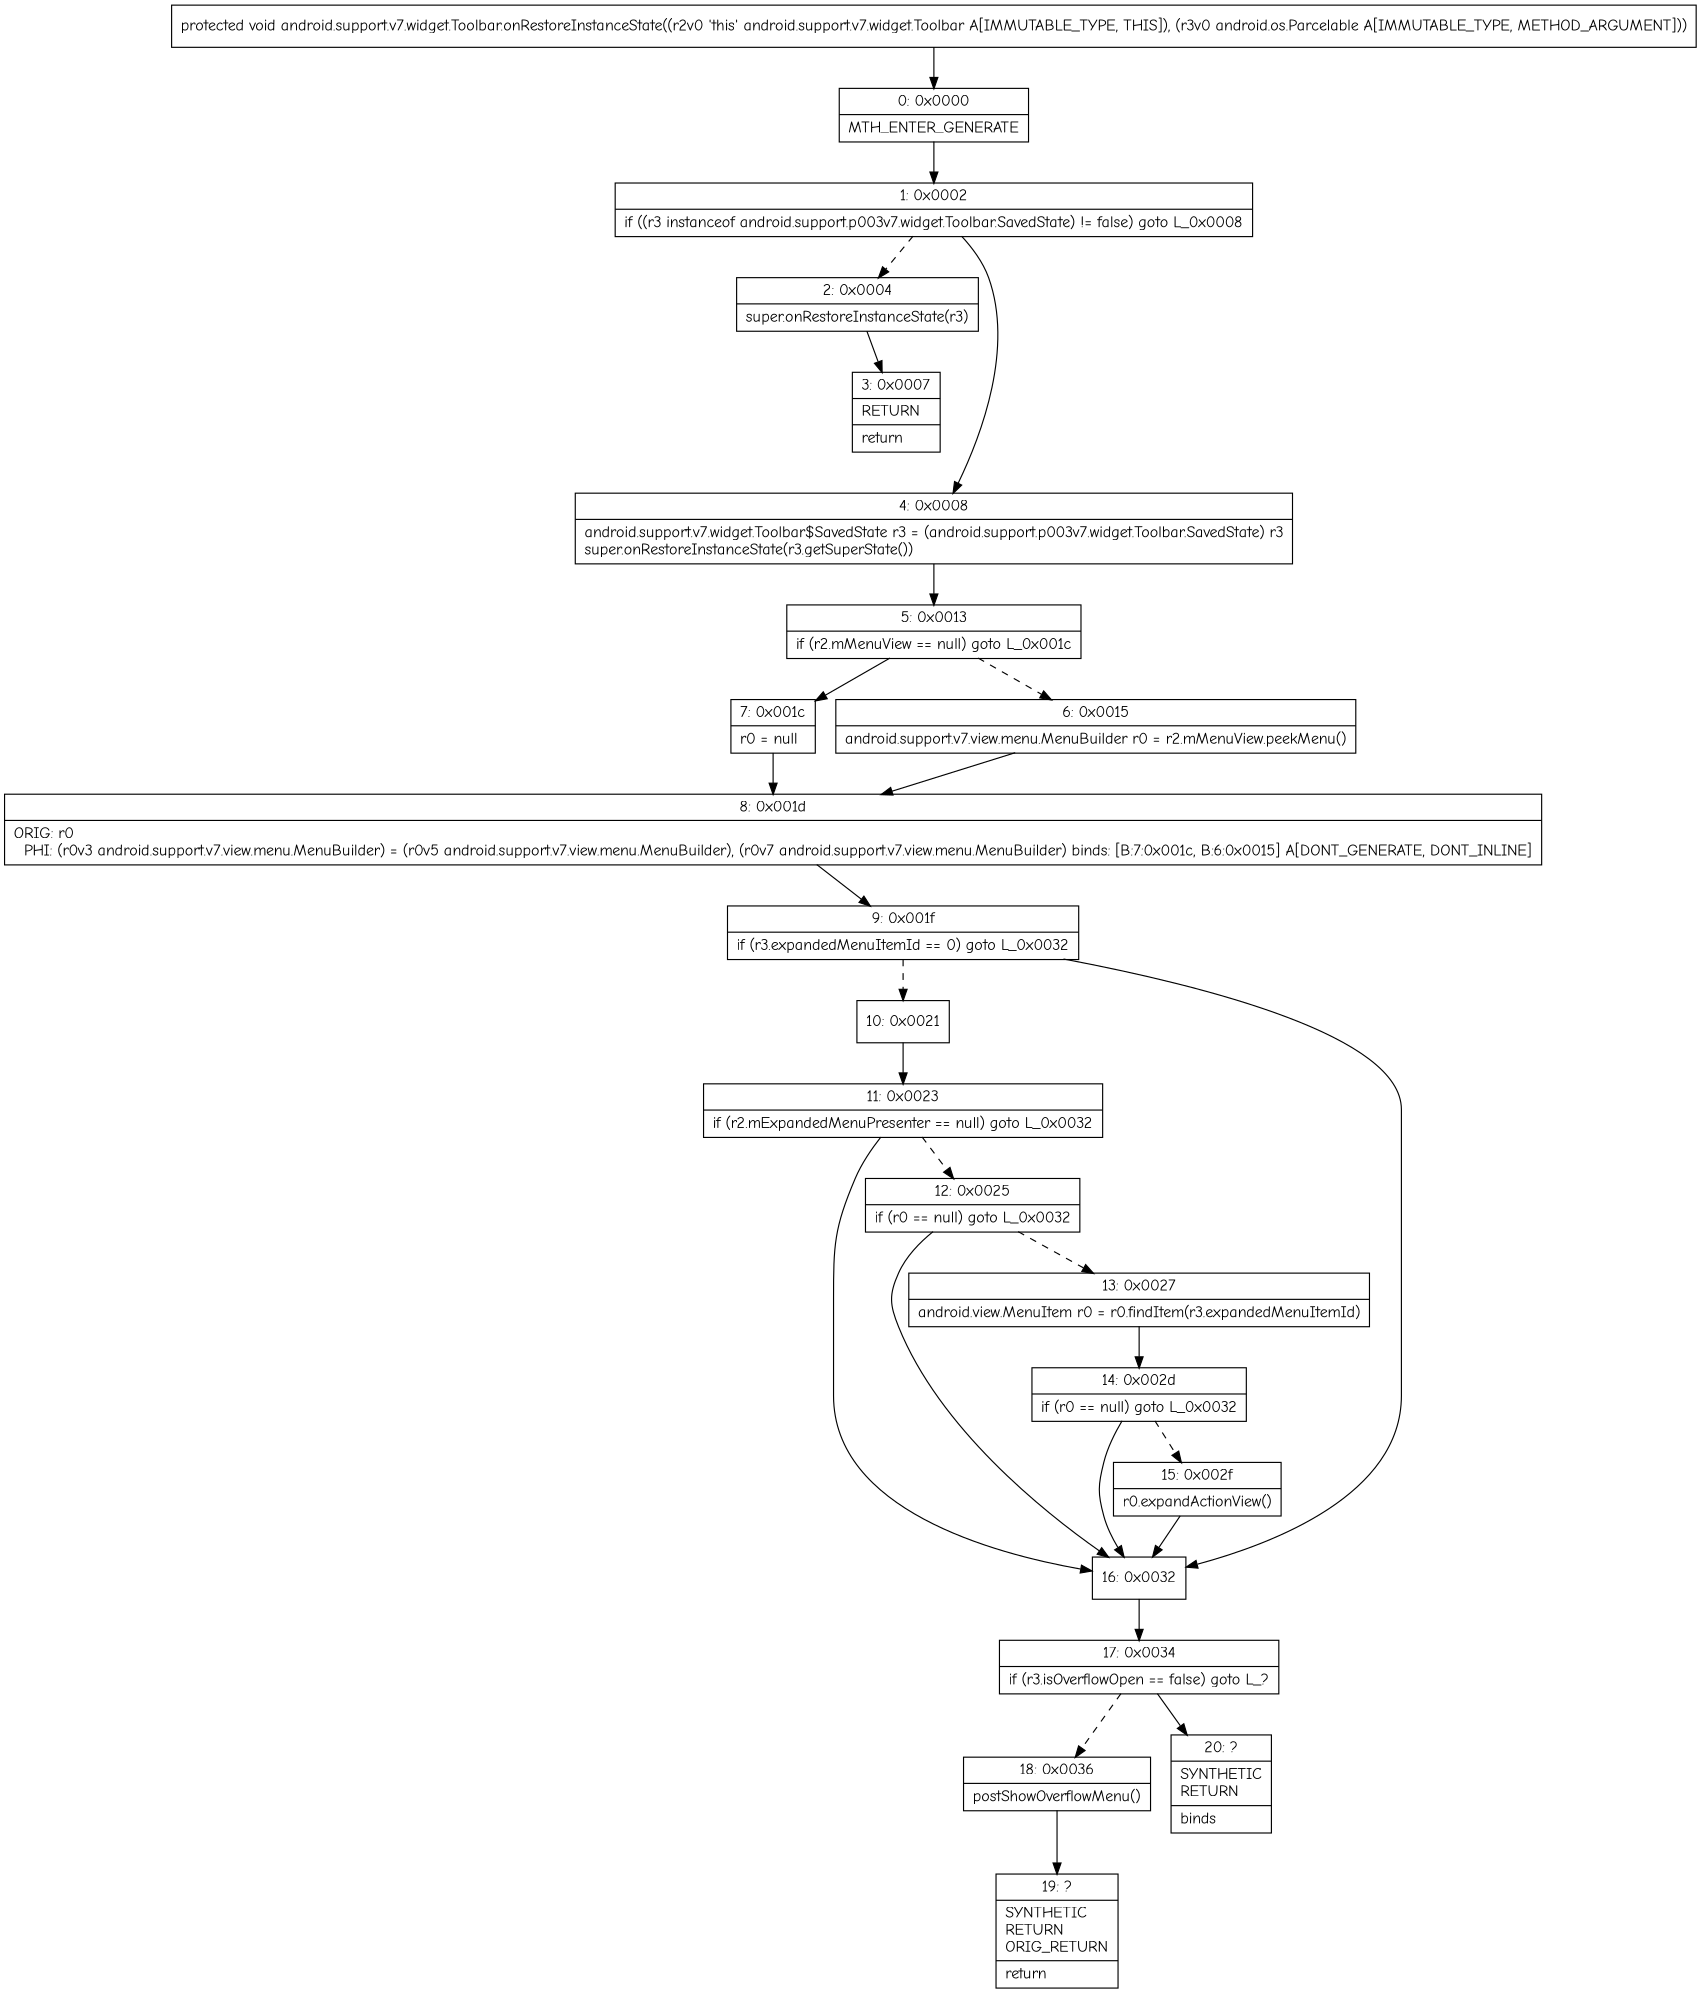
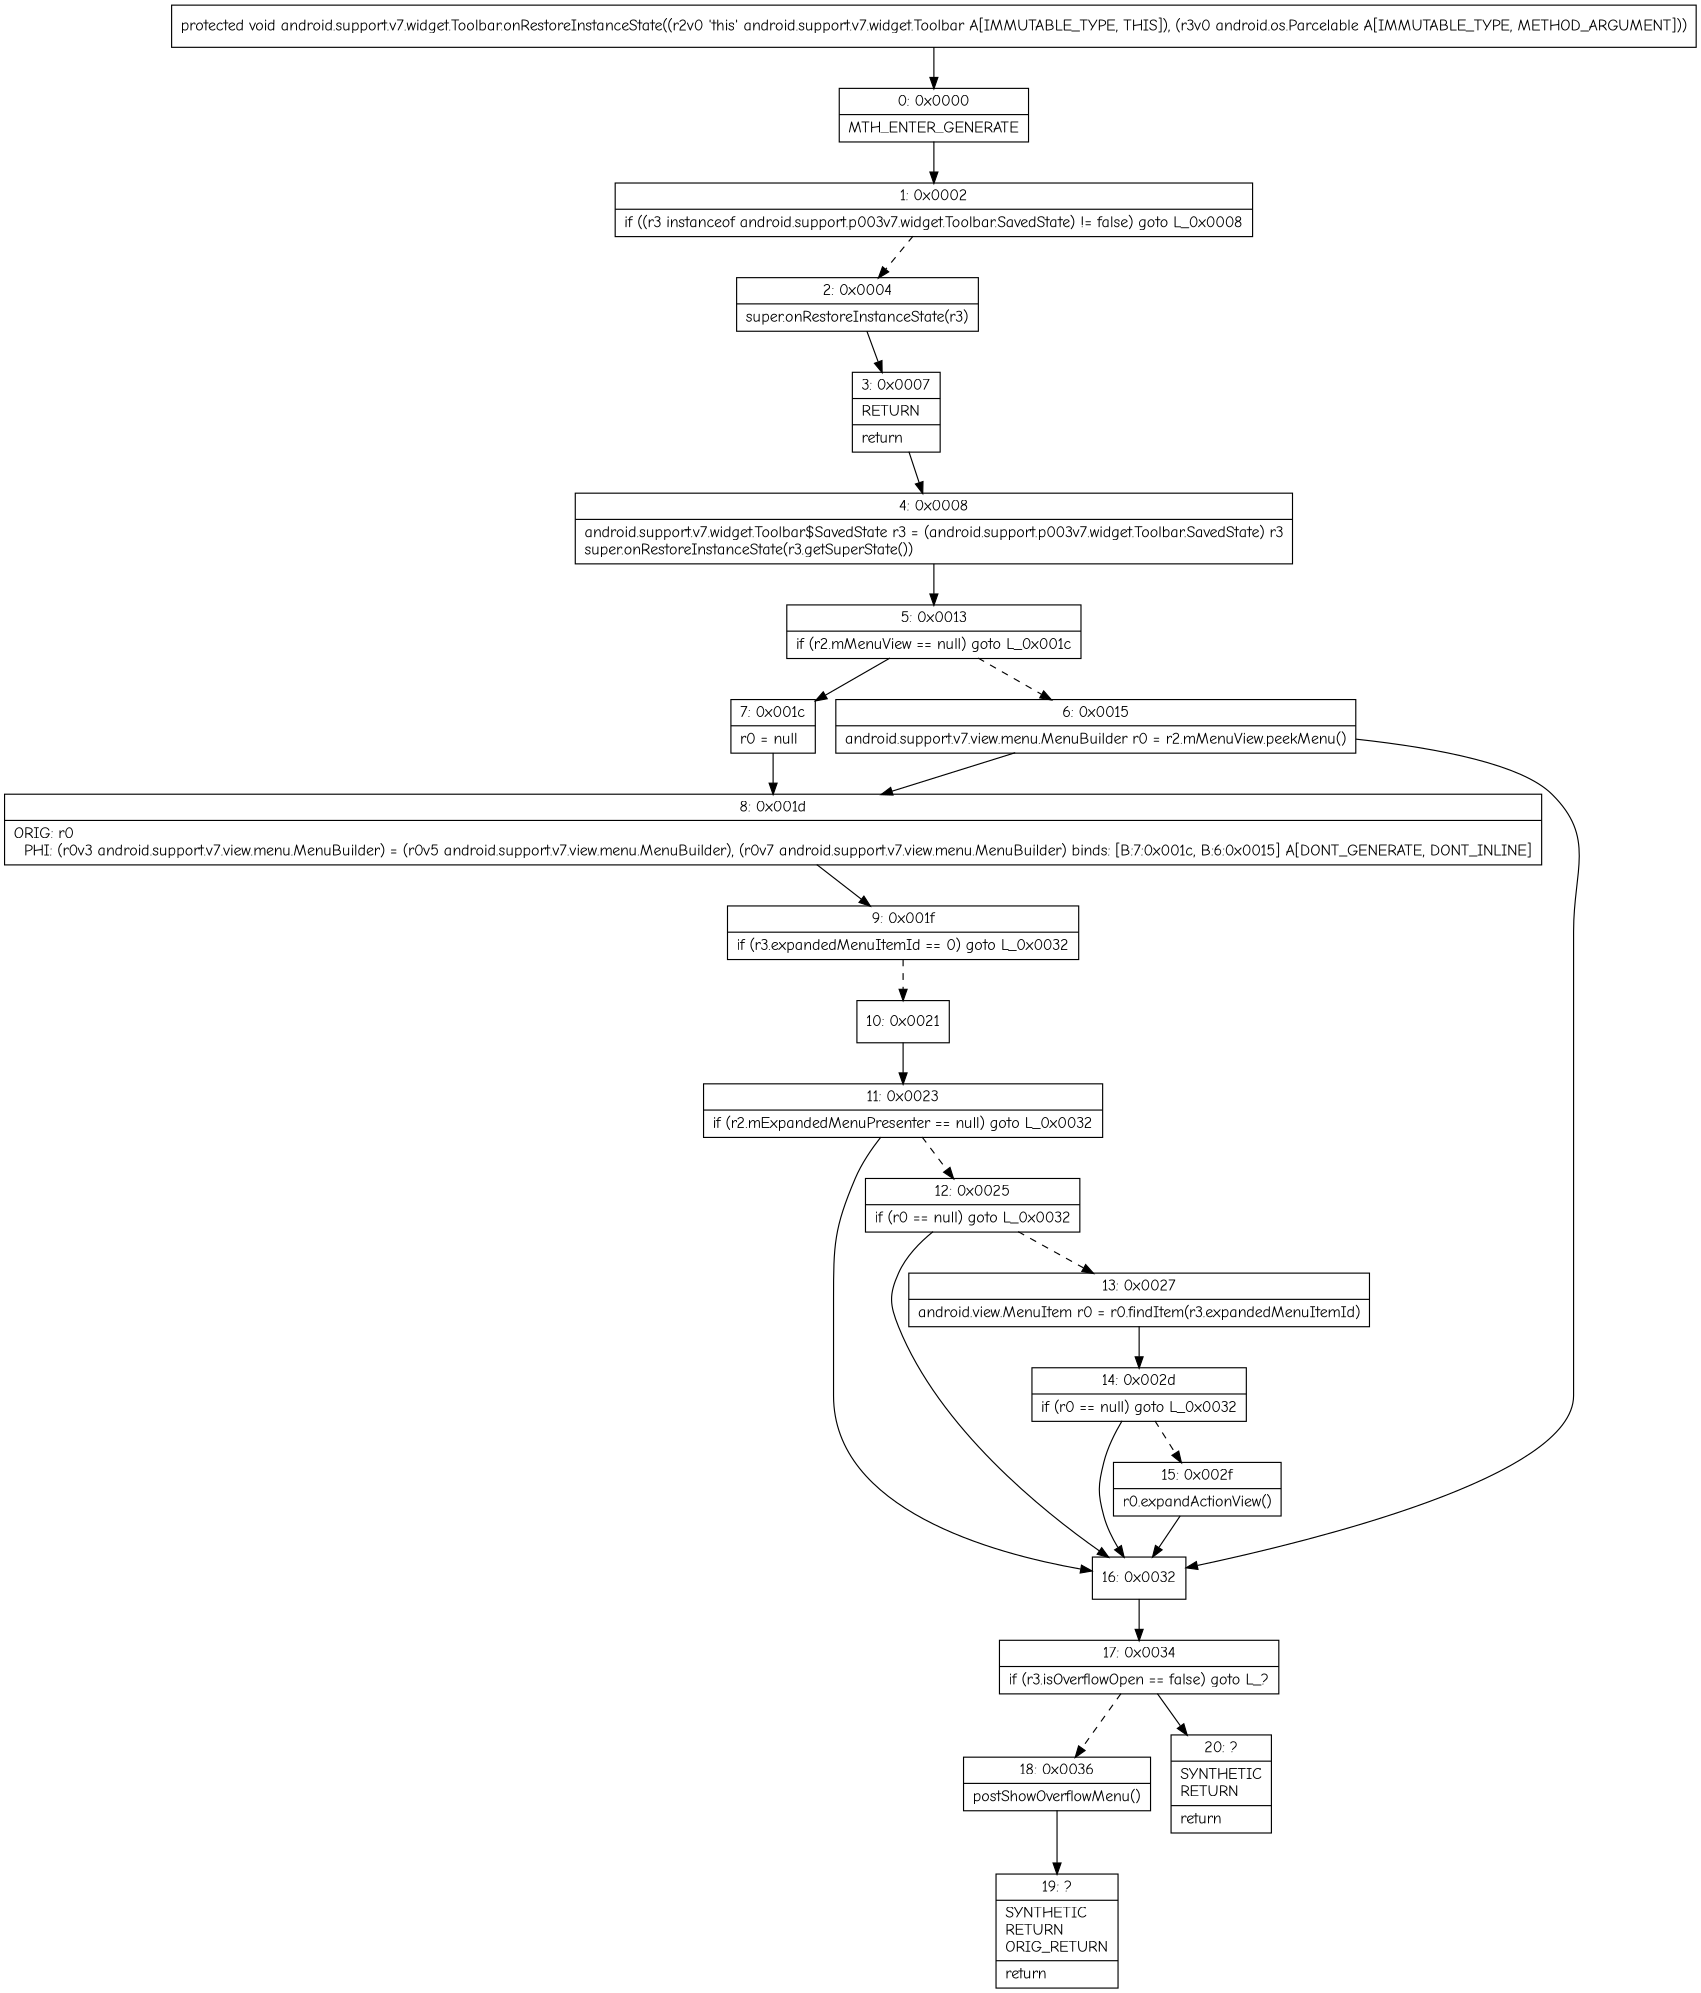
edge "1: 0x0002" -> "4: 0x0008": now "3: 0x0007" -> "4: 0x0008"
edge "9: 0x001f" -> "16: 0x0032": now "6: 0x0015" -> "16: 0x0032"
node "20: ?": text "binds" -> "return"
